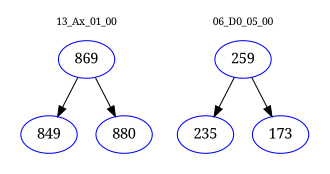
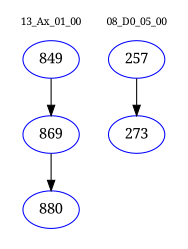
cluster "06_D0_05_00": label "06_D0_05_00" -> "08_D0_05_00"
node "259": label "259" -> "257"
edge "869" -> "849": reversed
node "235": removed
node "173": label "173" -> "273"
